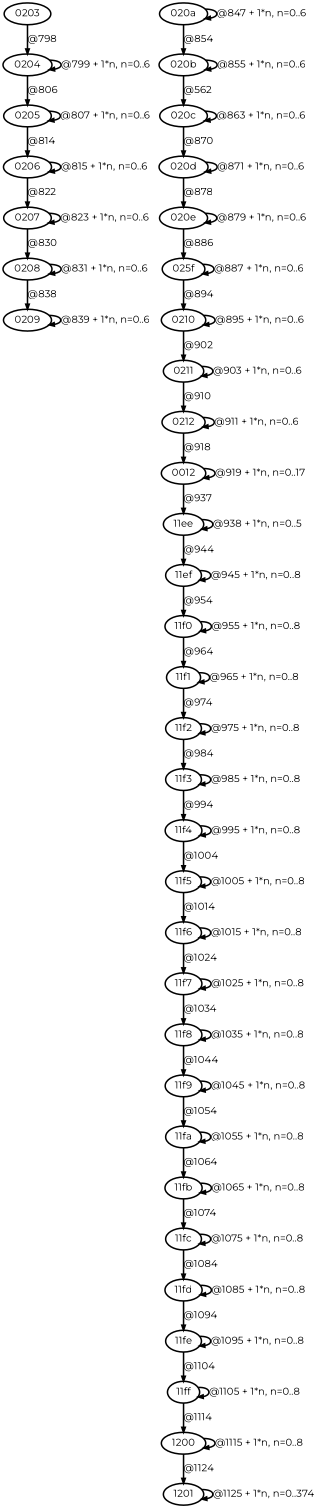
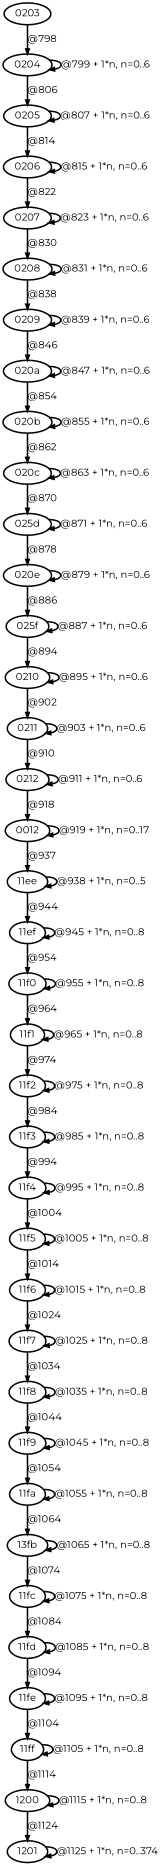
edge "020b" -> "020c": label "@562" -> "@862"
node "020d": label "020d" -> "025d"
edge "0209" -> "020a": added, label "@846"
node "11fb": label "11fb" -> "13fb"
